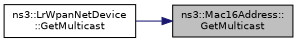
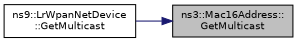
node "ns3::LrWpanNetDevice ::GetMulticast": label "ns3::LrWpanNetDevice ::GetMulticast" -> "ns9::LrWpanNetDevice ::GetMulticast"
